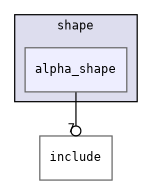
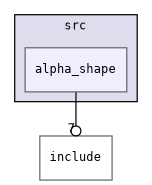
cluster "shape": label "shape" -> "src"
